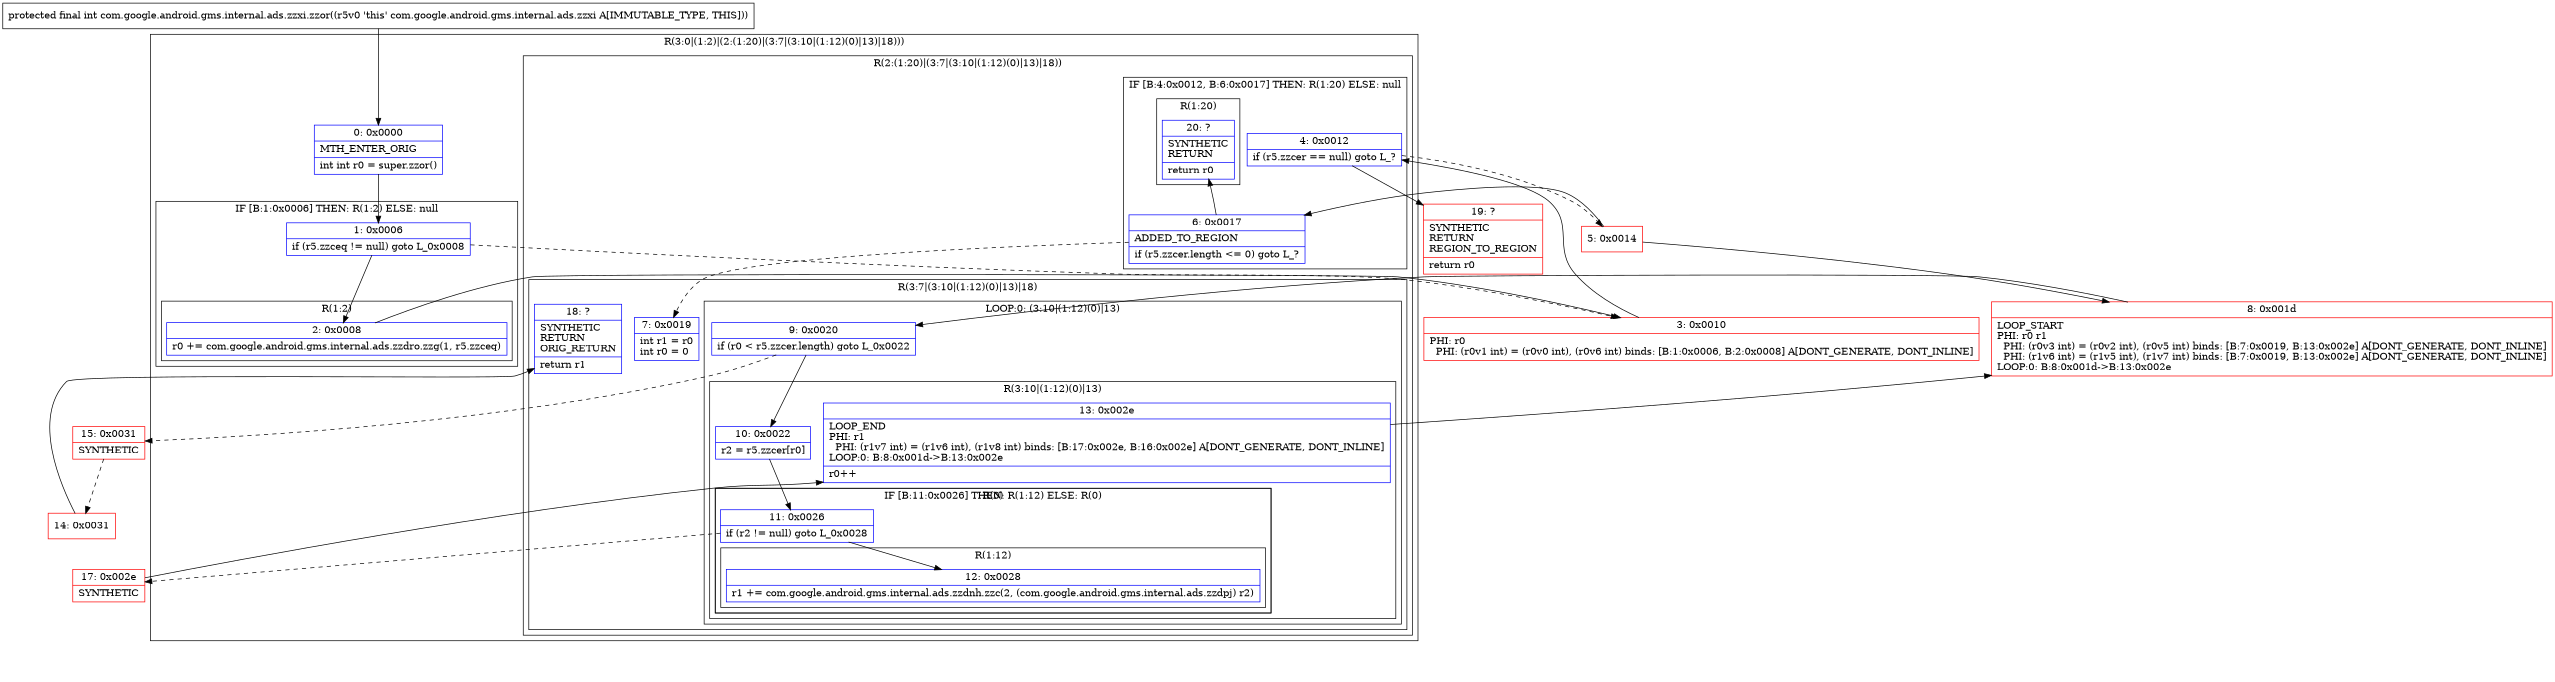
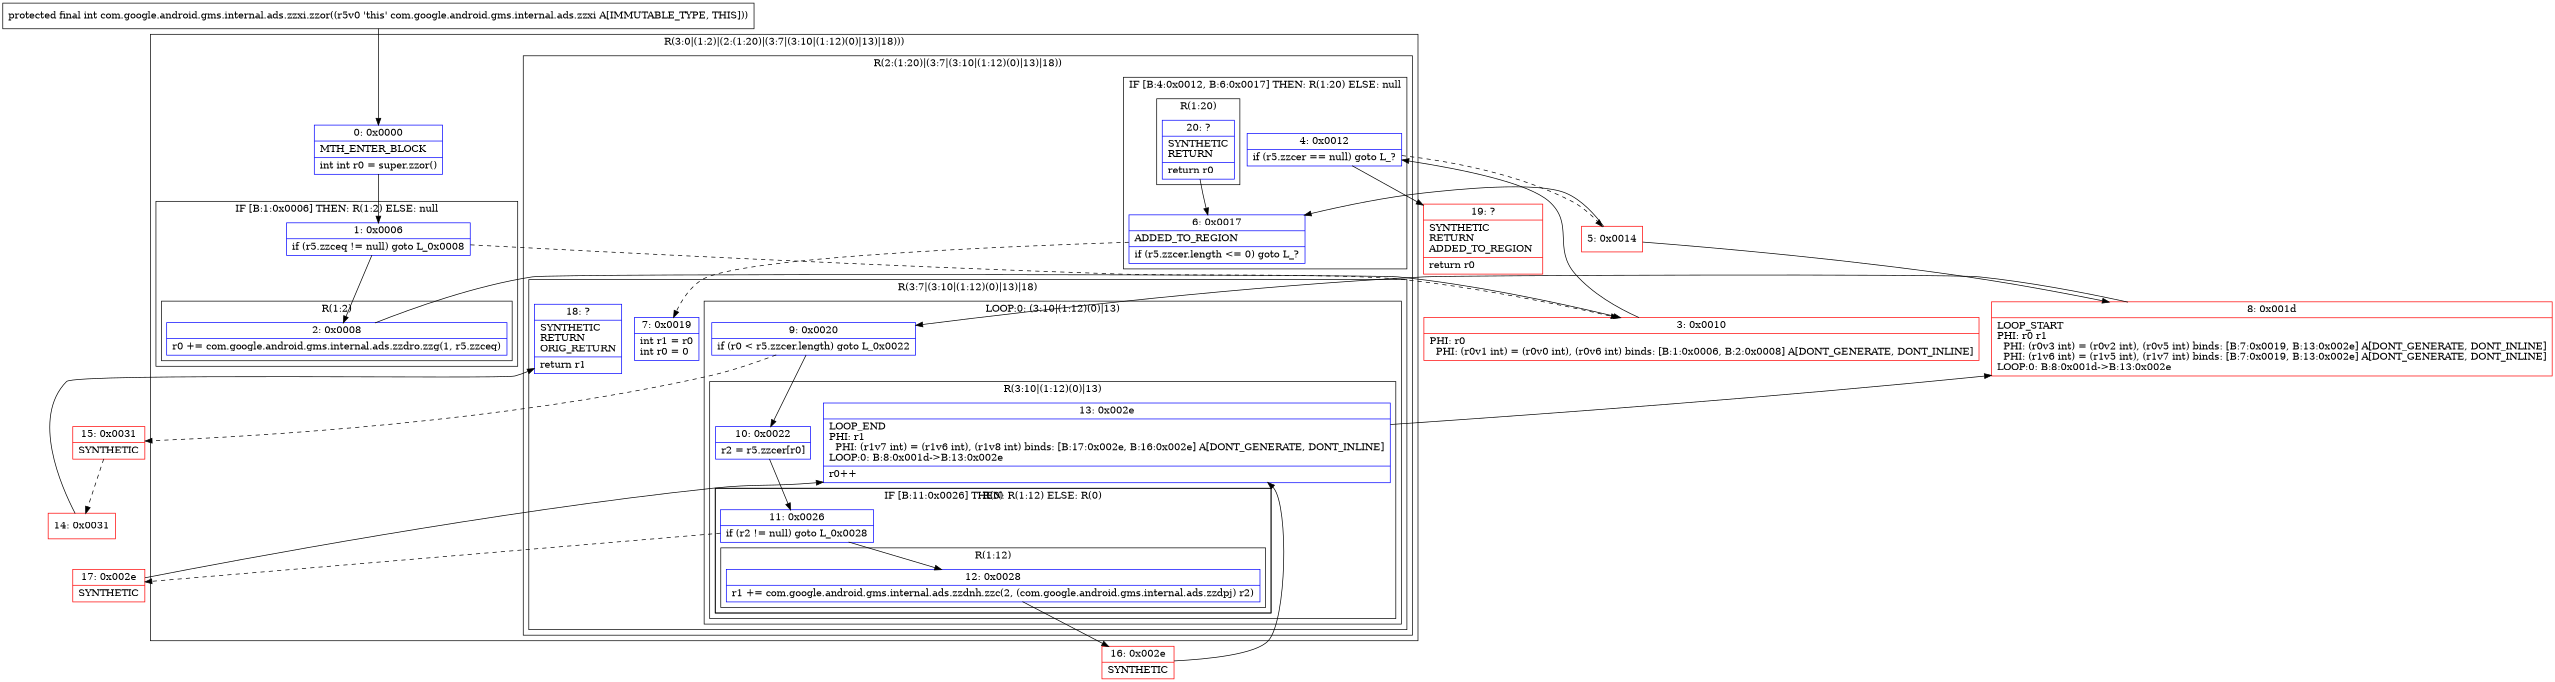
node "0: 0x0000": text "MTH_ENTER_ORIG" -> "MTH_ENTER_BLOCK"
edge "6: 0x0017" -> "20: ?": reversed
node "19: ?": text "REGION_TO_REGION" -> "ADDED_TO_REGION"
node "16: 0x002e": added
